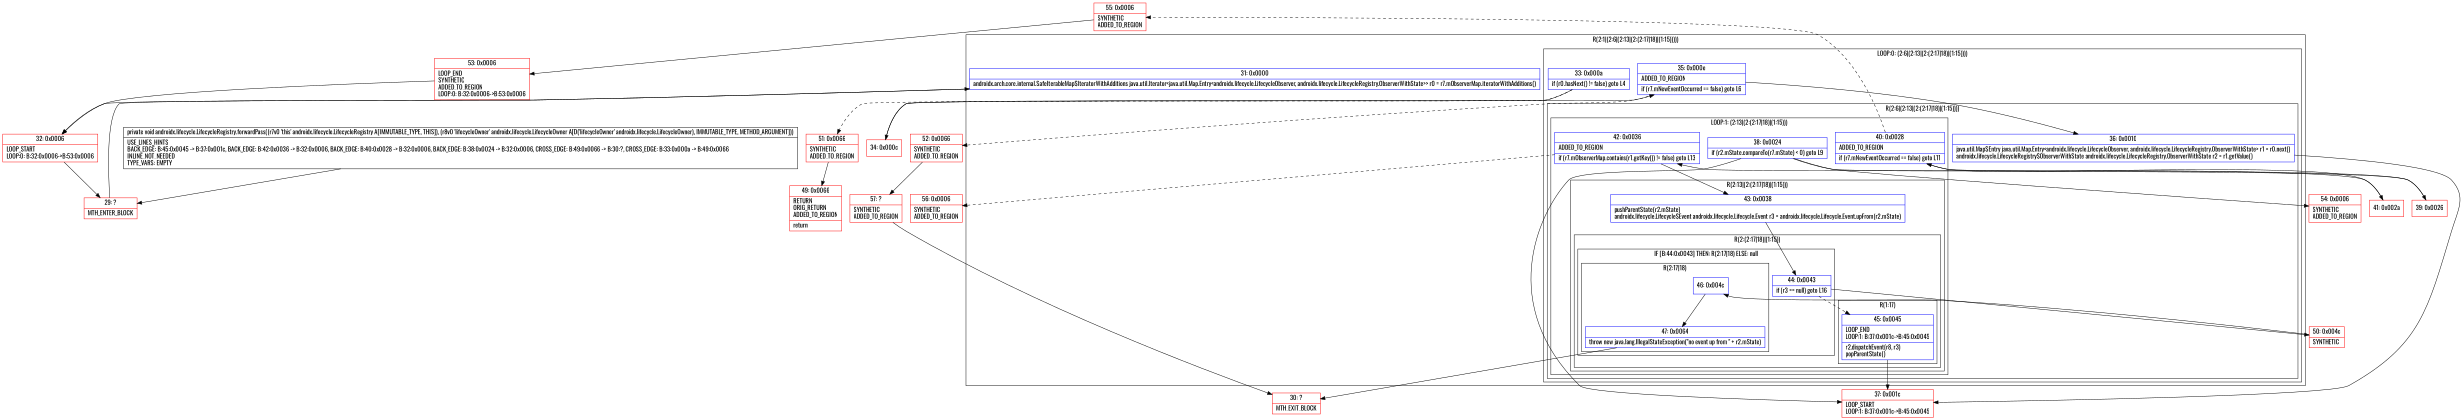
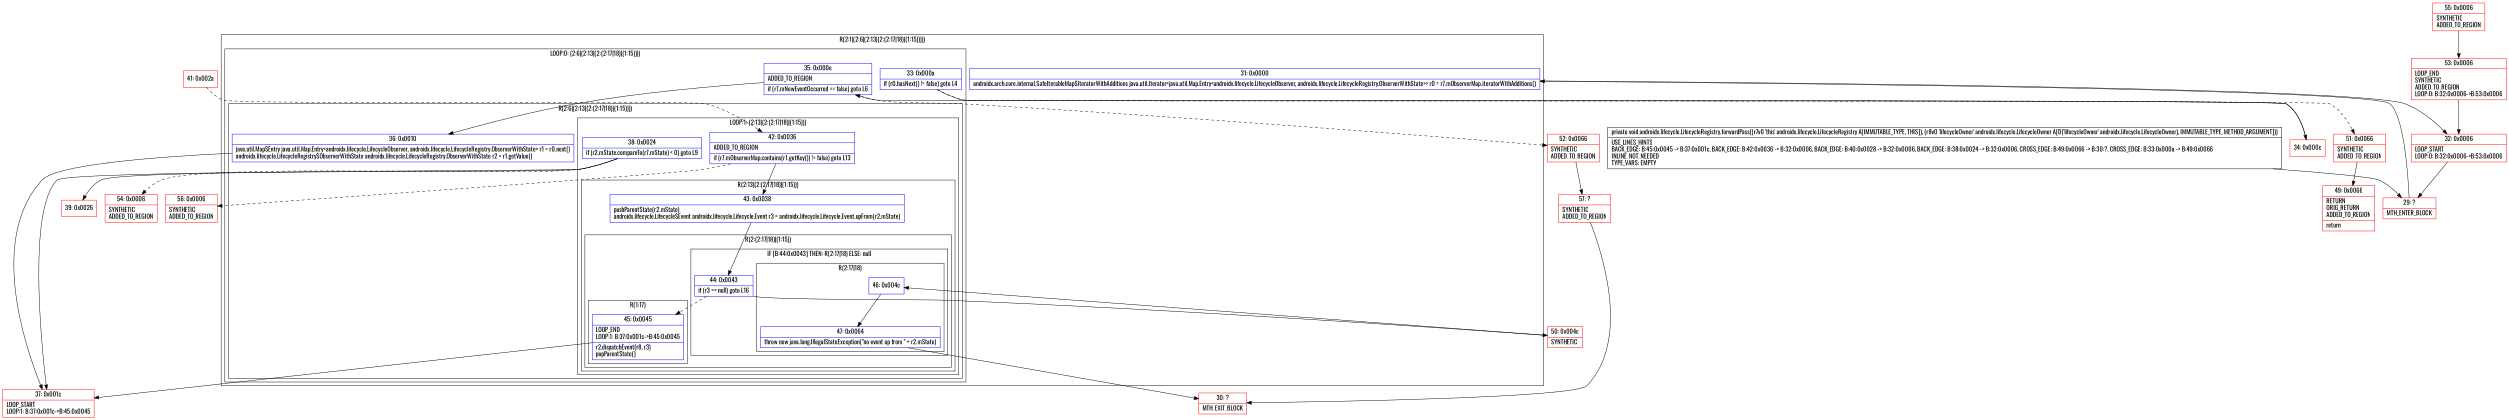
node "40: 0x0028": removed
edge "41: 0x002a" -> "42: 0x0036": style solid -> dashed
edge "38: 0x0024" -> "54: 0x0006": style solid -> dashed
